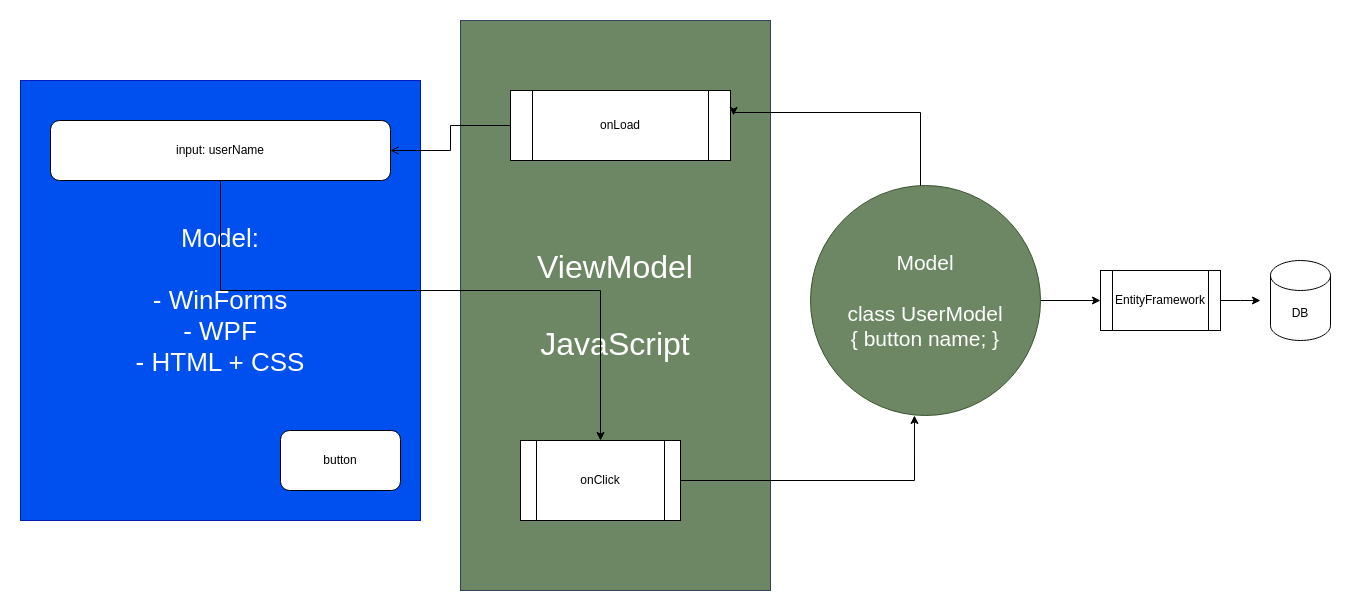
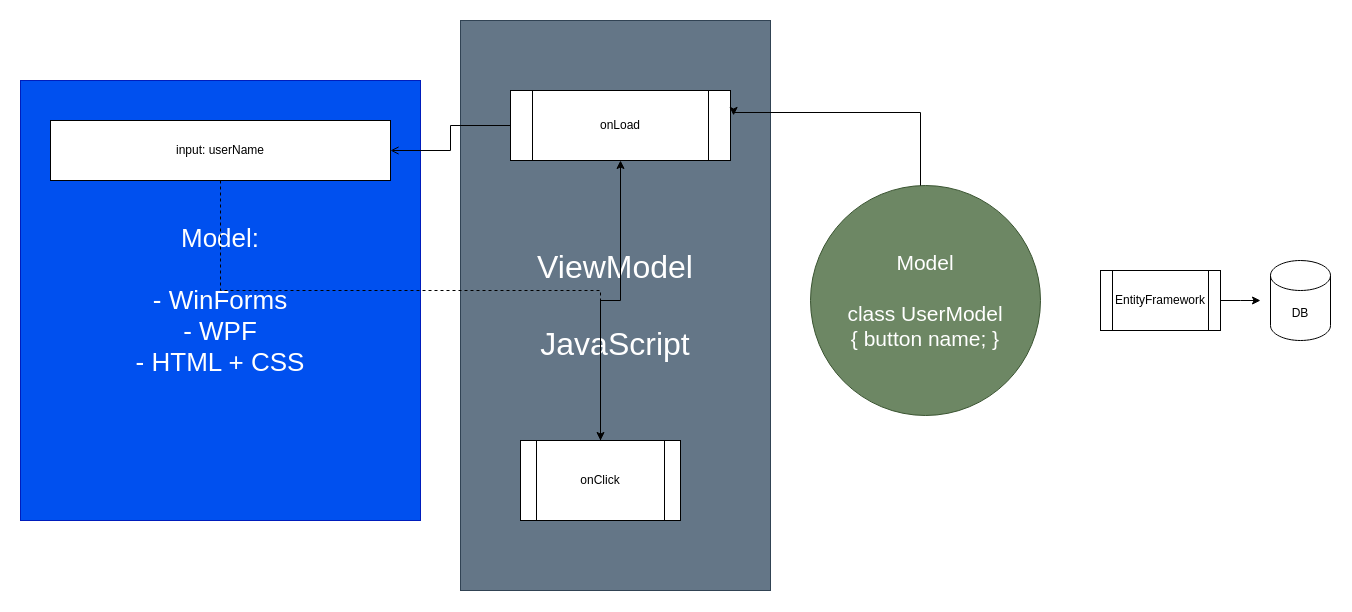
node "input: userName": shape rounded rectangle -> rectangle
edge "input: userName" -> "onClick": style solid -> dashed
edge "Model class UserModel{ button name; }" -> "EntityFramework": removed
node "ViewModel JavaScript": fillcolor #6d8764 -> #647687
node "button": removed
edge "onClick" -> "Model class UserModel{ button name; }": now "onClick" -> "onLoad"
